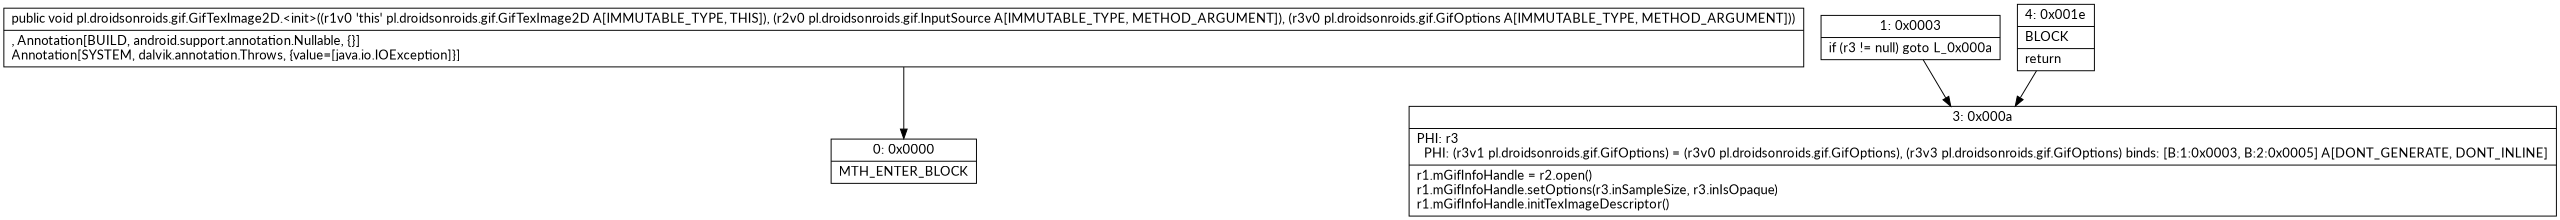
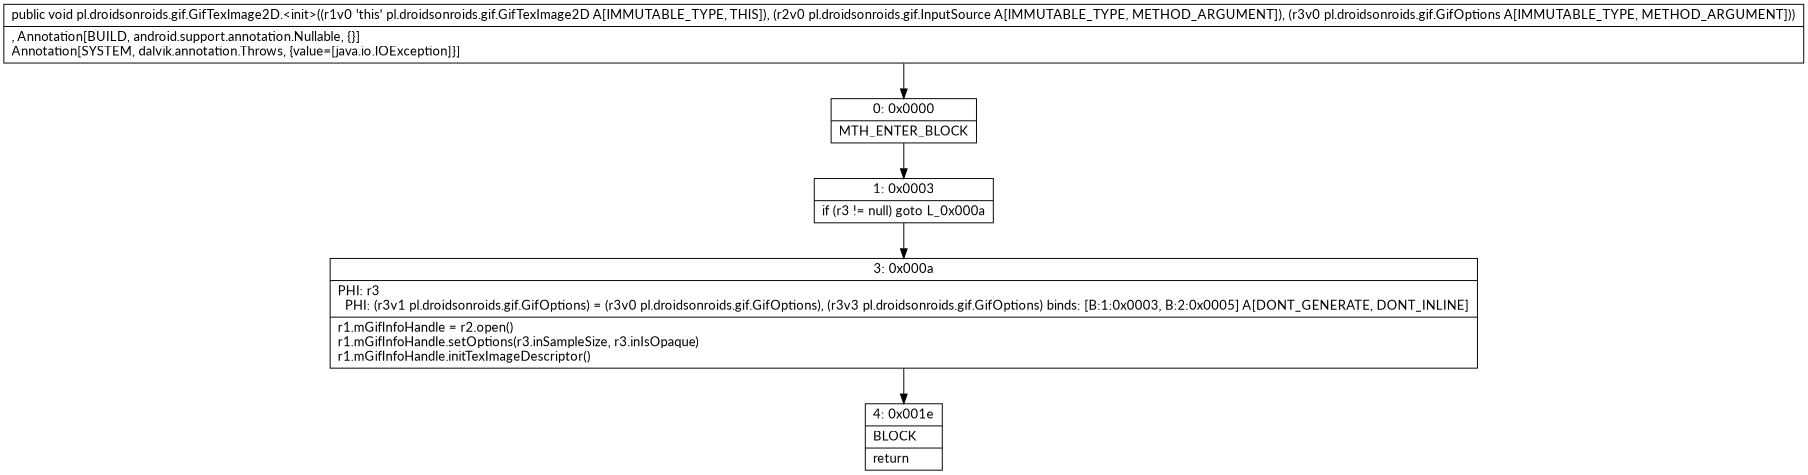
edge "4: 0x001e" -> "3: 0x000a": reversed
edge "0: 0x0000" -> "1: 0x0003": added
